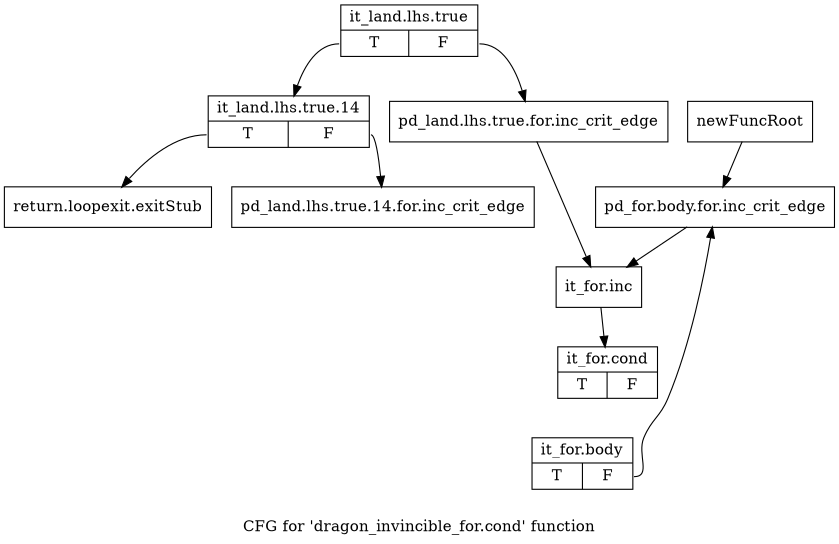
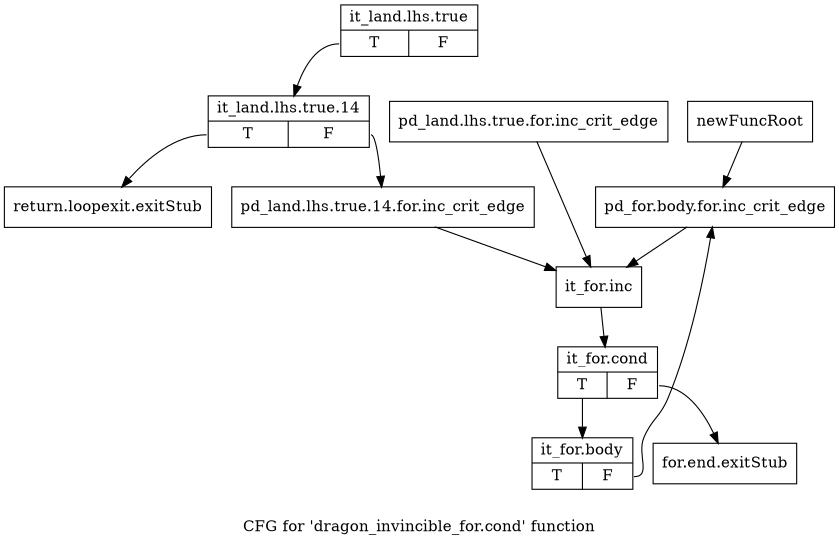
edge "it_land.lhs.true" -> "pd_land.lhs.true.for.inc_crit_edge": removed
edge "pd_land.lhs.true.14.for.inc_crit_edge" -> "it_for.inc": added
edge "it_for.cond" -> "it_for.body": added
node "for.end.exitStub": added
